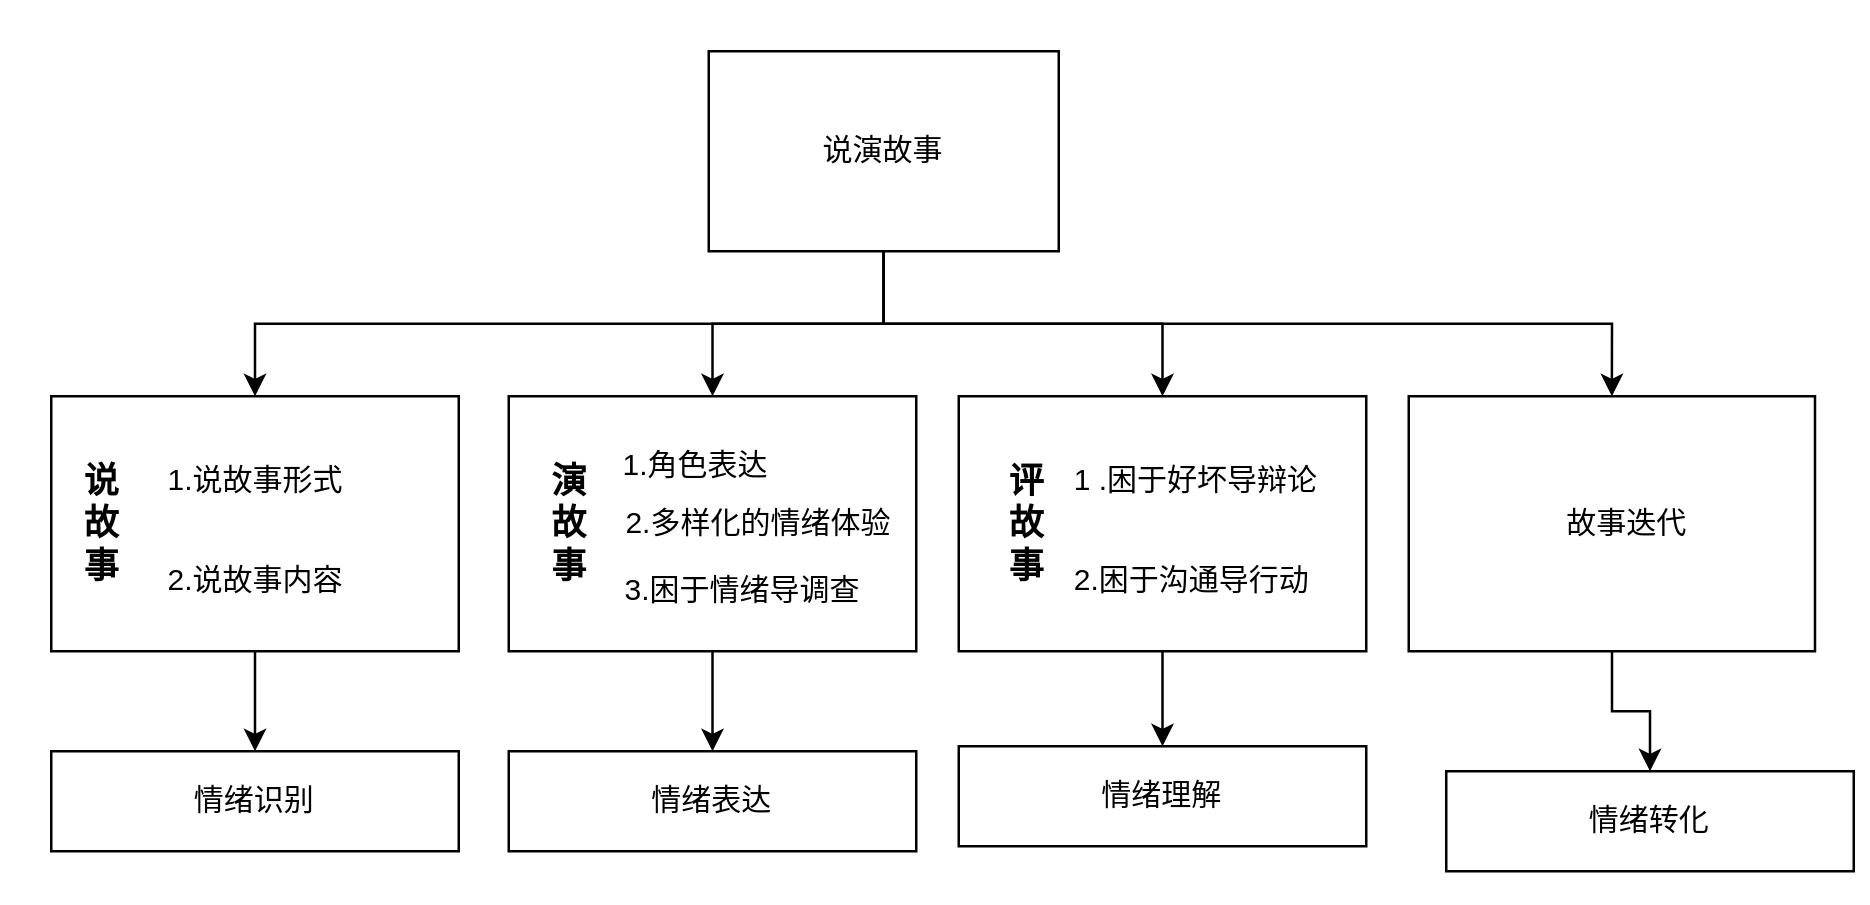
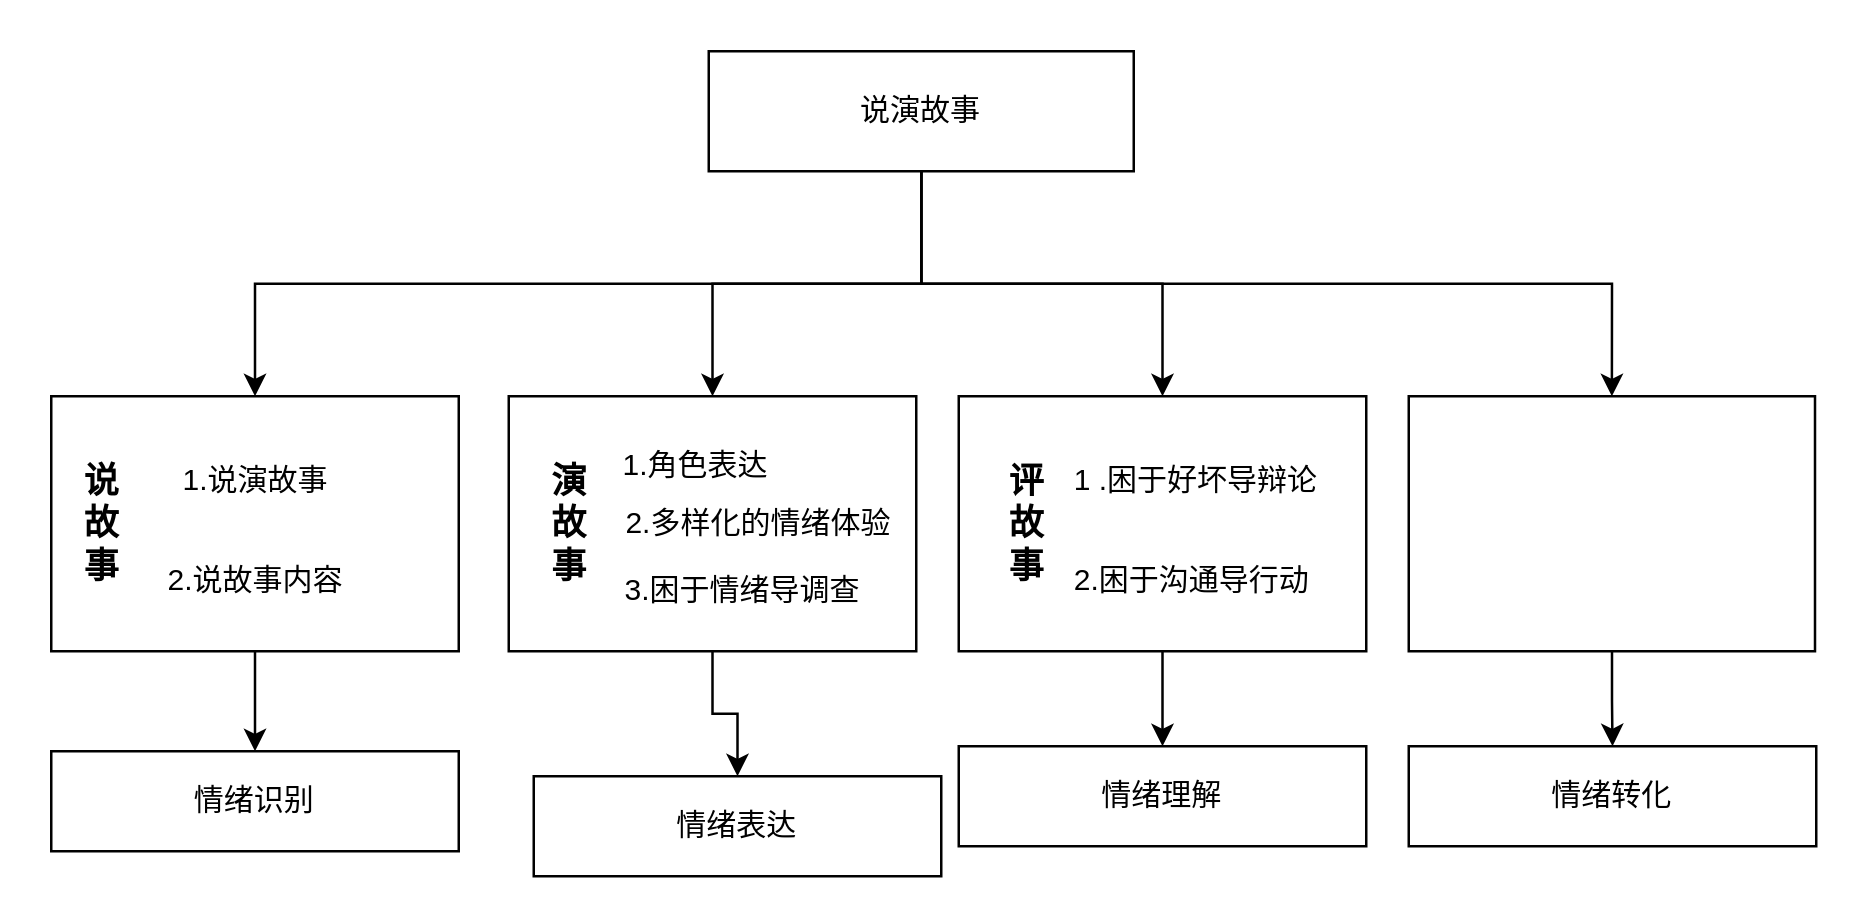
node "说演故事": size 350x200 -> 425x120
node "1.说故事形式": label "1.说故事形式" -> "1.说演故事"
node "故事迭代": removed
node "情绪表达": moved (713, 801) -> (738, 826)
node "情绪转化": moved (1650, 821) -> (1613, 796)
